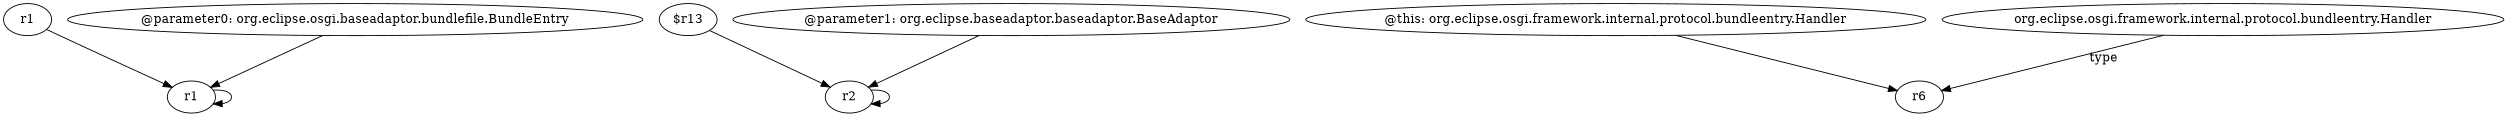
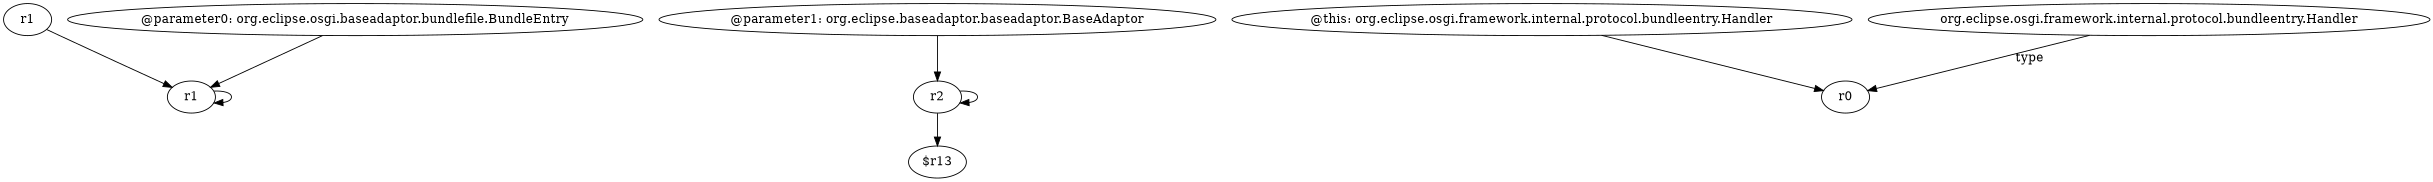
edge "$r13" -> "r2": reversed
node "r6": label "r6" -> "r0"
